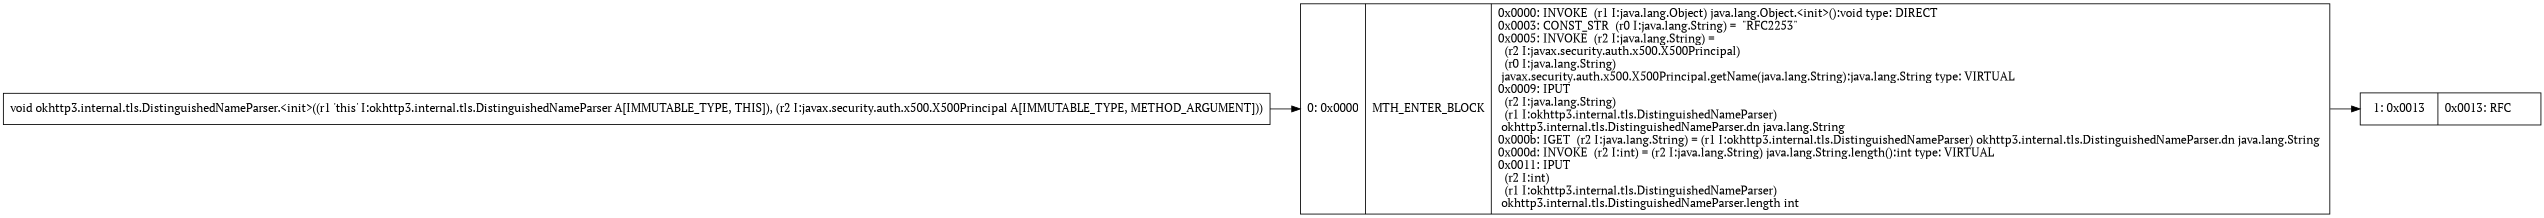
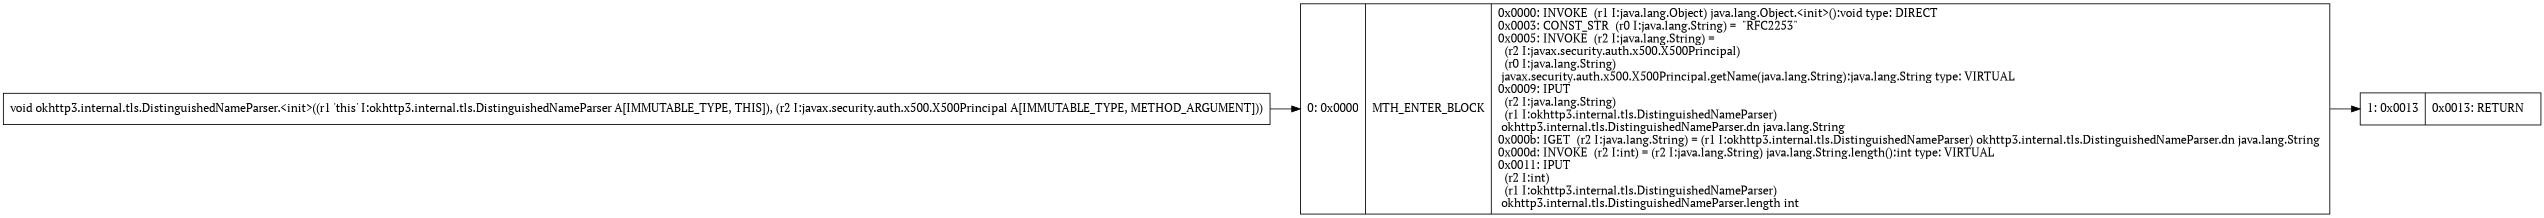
node "1: 0x0013": text "0x0013: RFC" -> "0x0013: RETURN"
